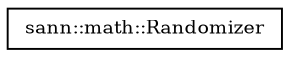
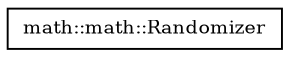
node "sann::math::Randomizer": label "sann::math::Randomizer" -> "math::math::Randomizer"
